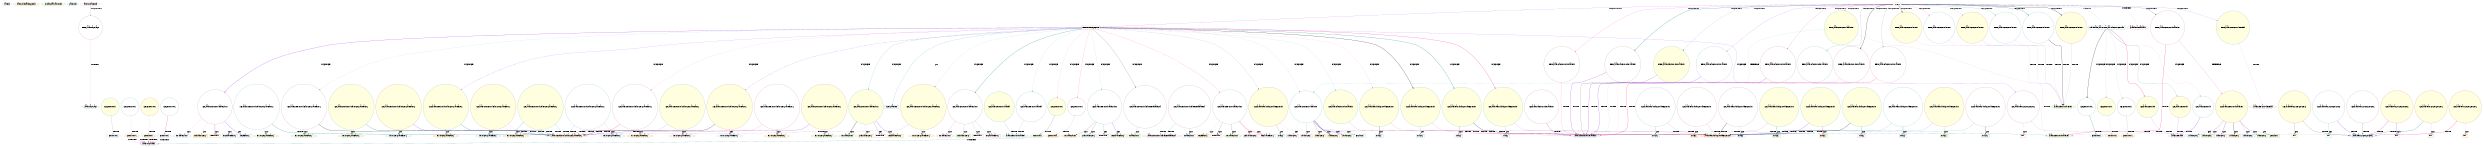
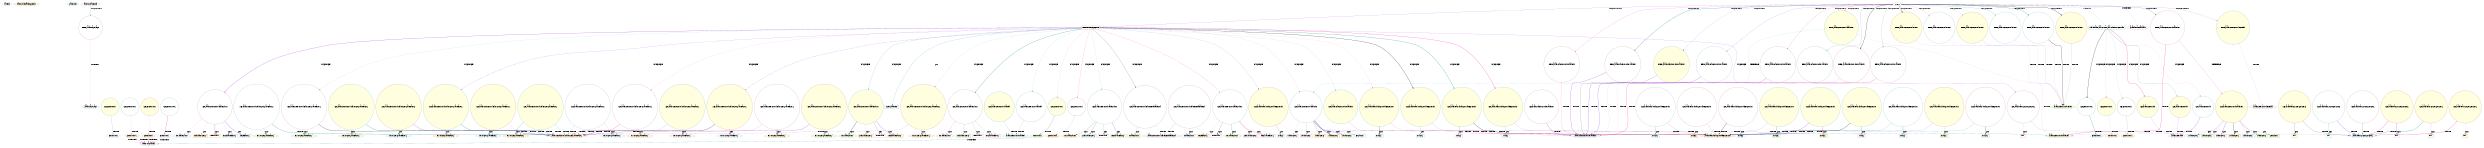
node "possibleCollaborationsInfo": removed
edge "CLIENT" -> "FIELD:javafx.scene.control.TextField": label "DECLARE_FIELD" -> "REFERENCE_FIELD"
node "javafx.util.Callback": label "javafx.util.Callback" -> "beans.util.Callback"
